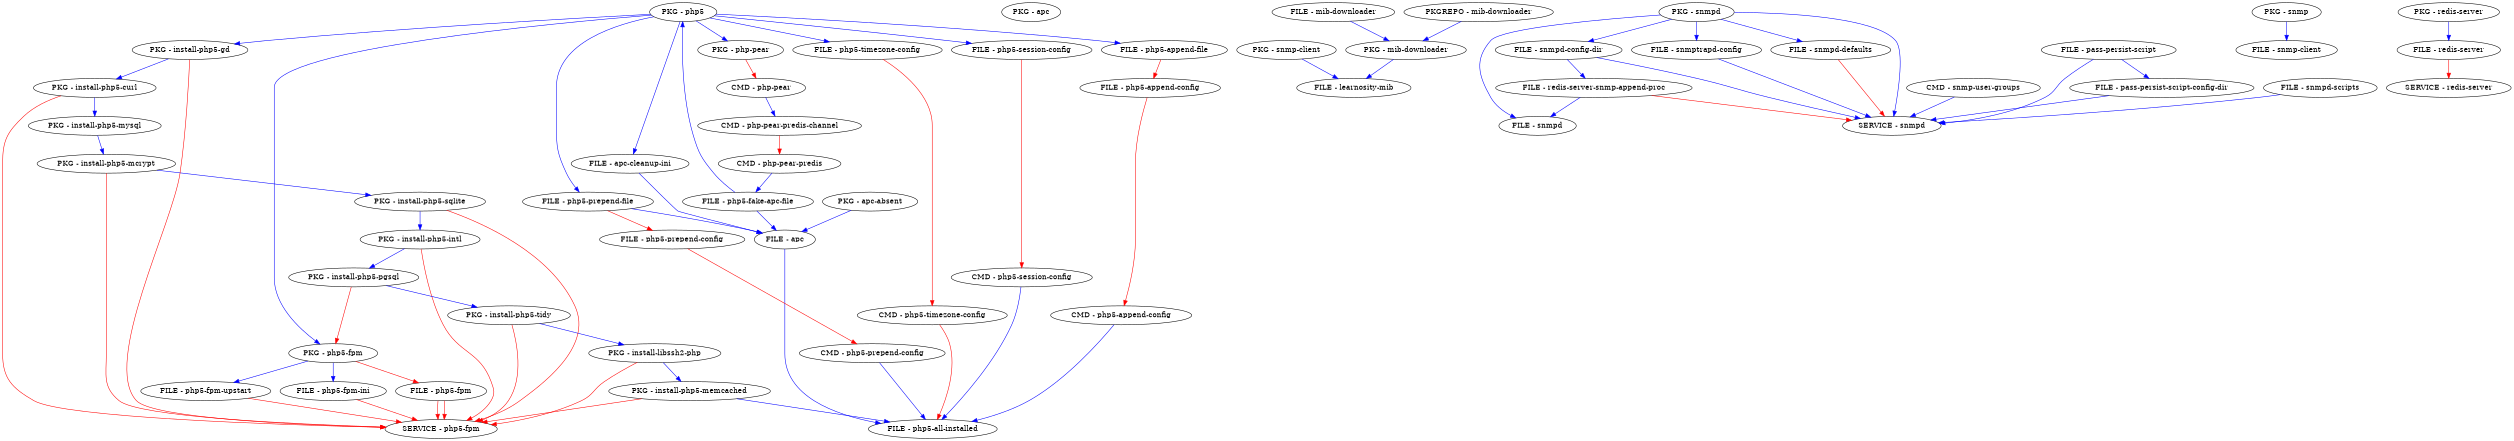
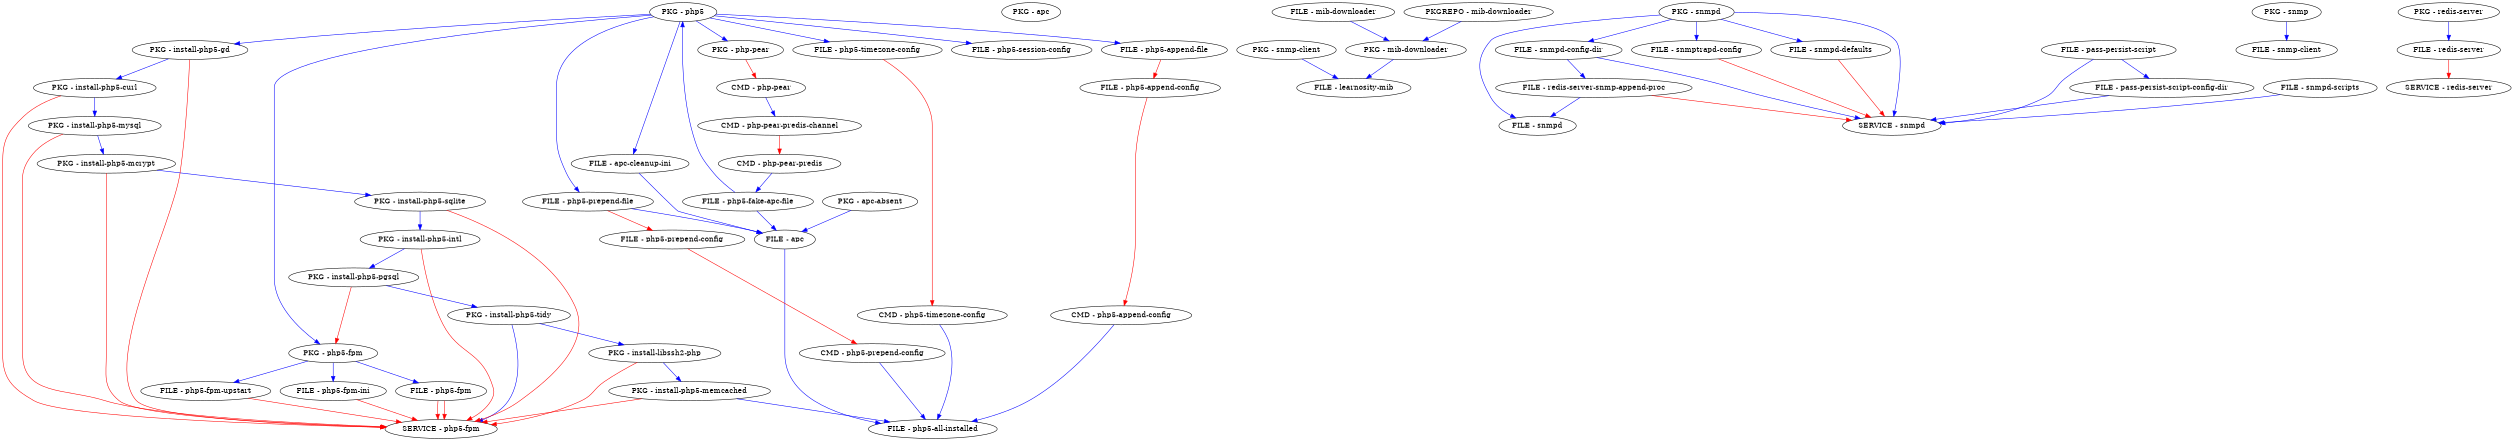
edge "FILE - snmptrapd-config" -> "SERVICE - snmpd": color blue -> red
node "CMD - snmp-user-groups": removed
node "CMD - php5-session-config": removed
edge "CMD - php5-timezone-config" -> "FILE - php5-all-installed": color red -> blue
edge "PKG - php5-fpm" -> "FILE - php5-fpm": color red -> blue
edge "PKG - install-php5-tidy" -> "SERVICE - php5-fpm": color red -> blue
edge "PKG - install-php5-mysql" -> "SERVICE - php5-fpm": added
